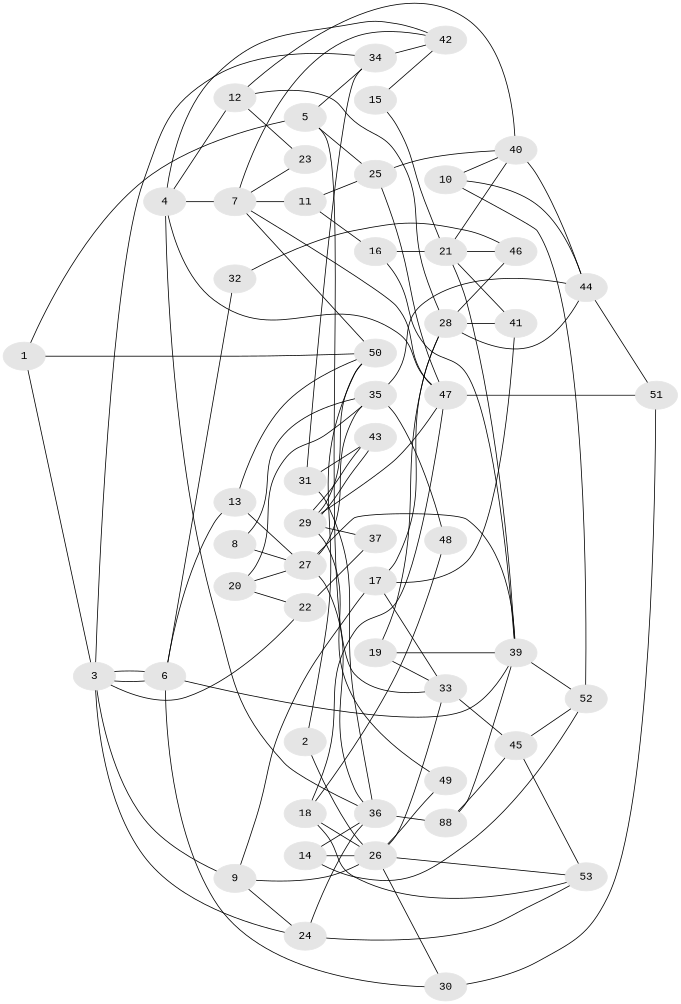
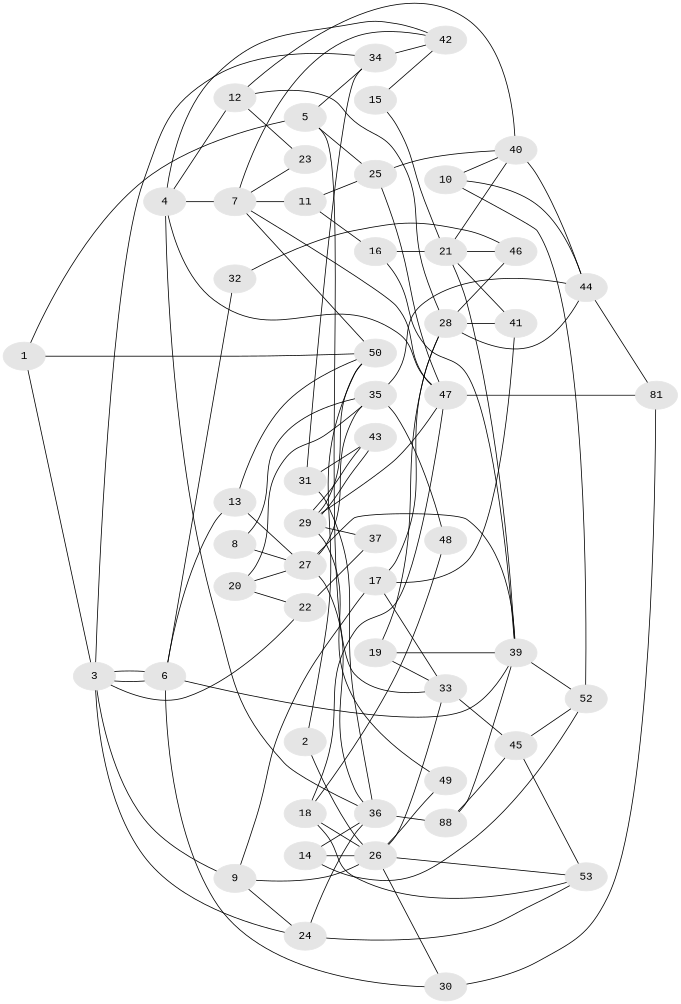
node "51": label "51" -> "81"
